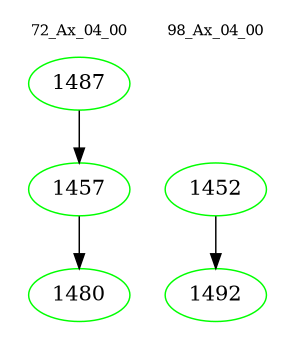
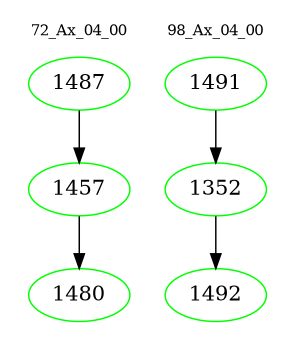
node "1491": added
node "1452": label "1452" -> "1352"
